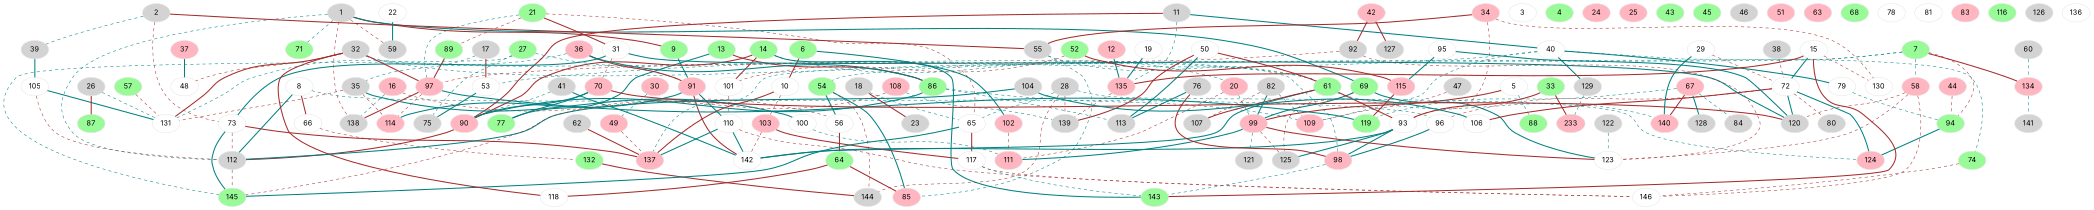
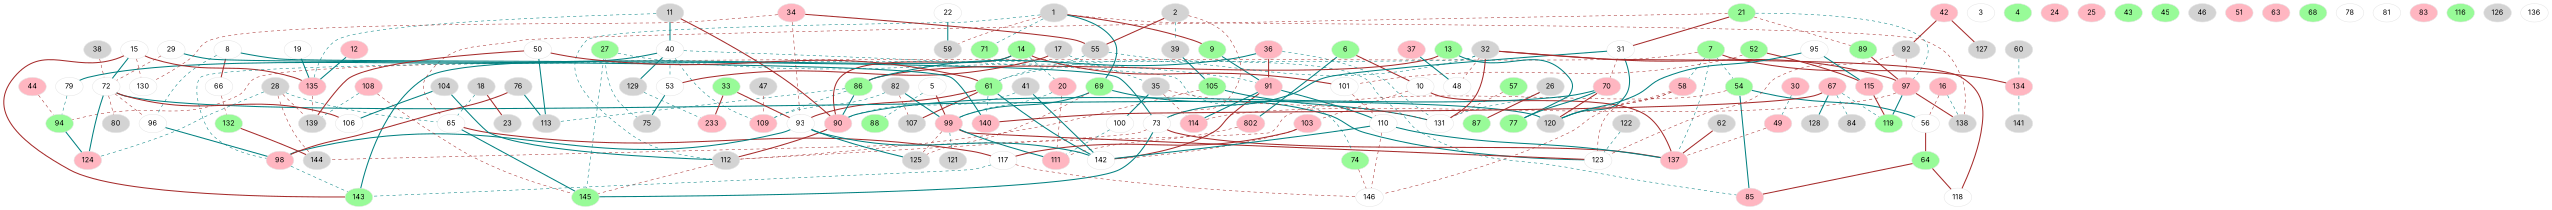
node "105": fillcolor white -> palegreen
edge "8" -- "112": now "8" -- "73"
node "102": label "102" -> "802"
